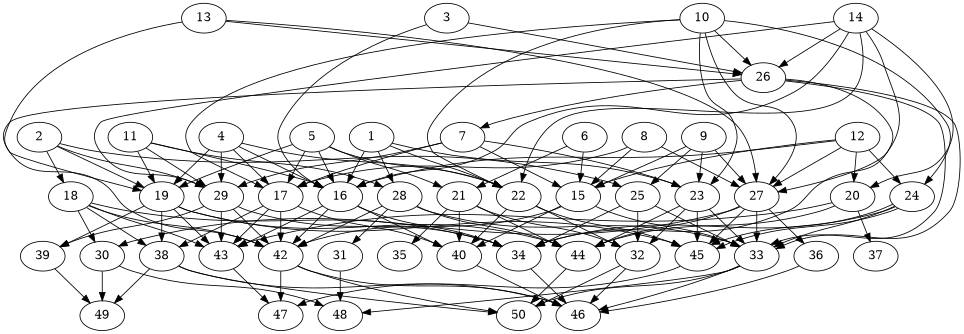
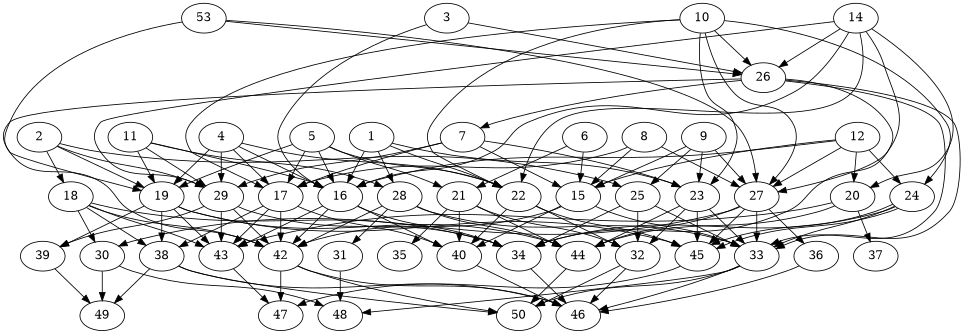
node "13": label "13" -> "53"
